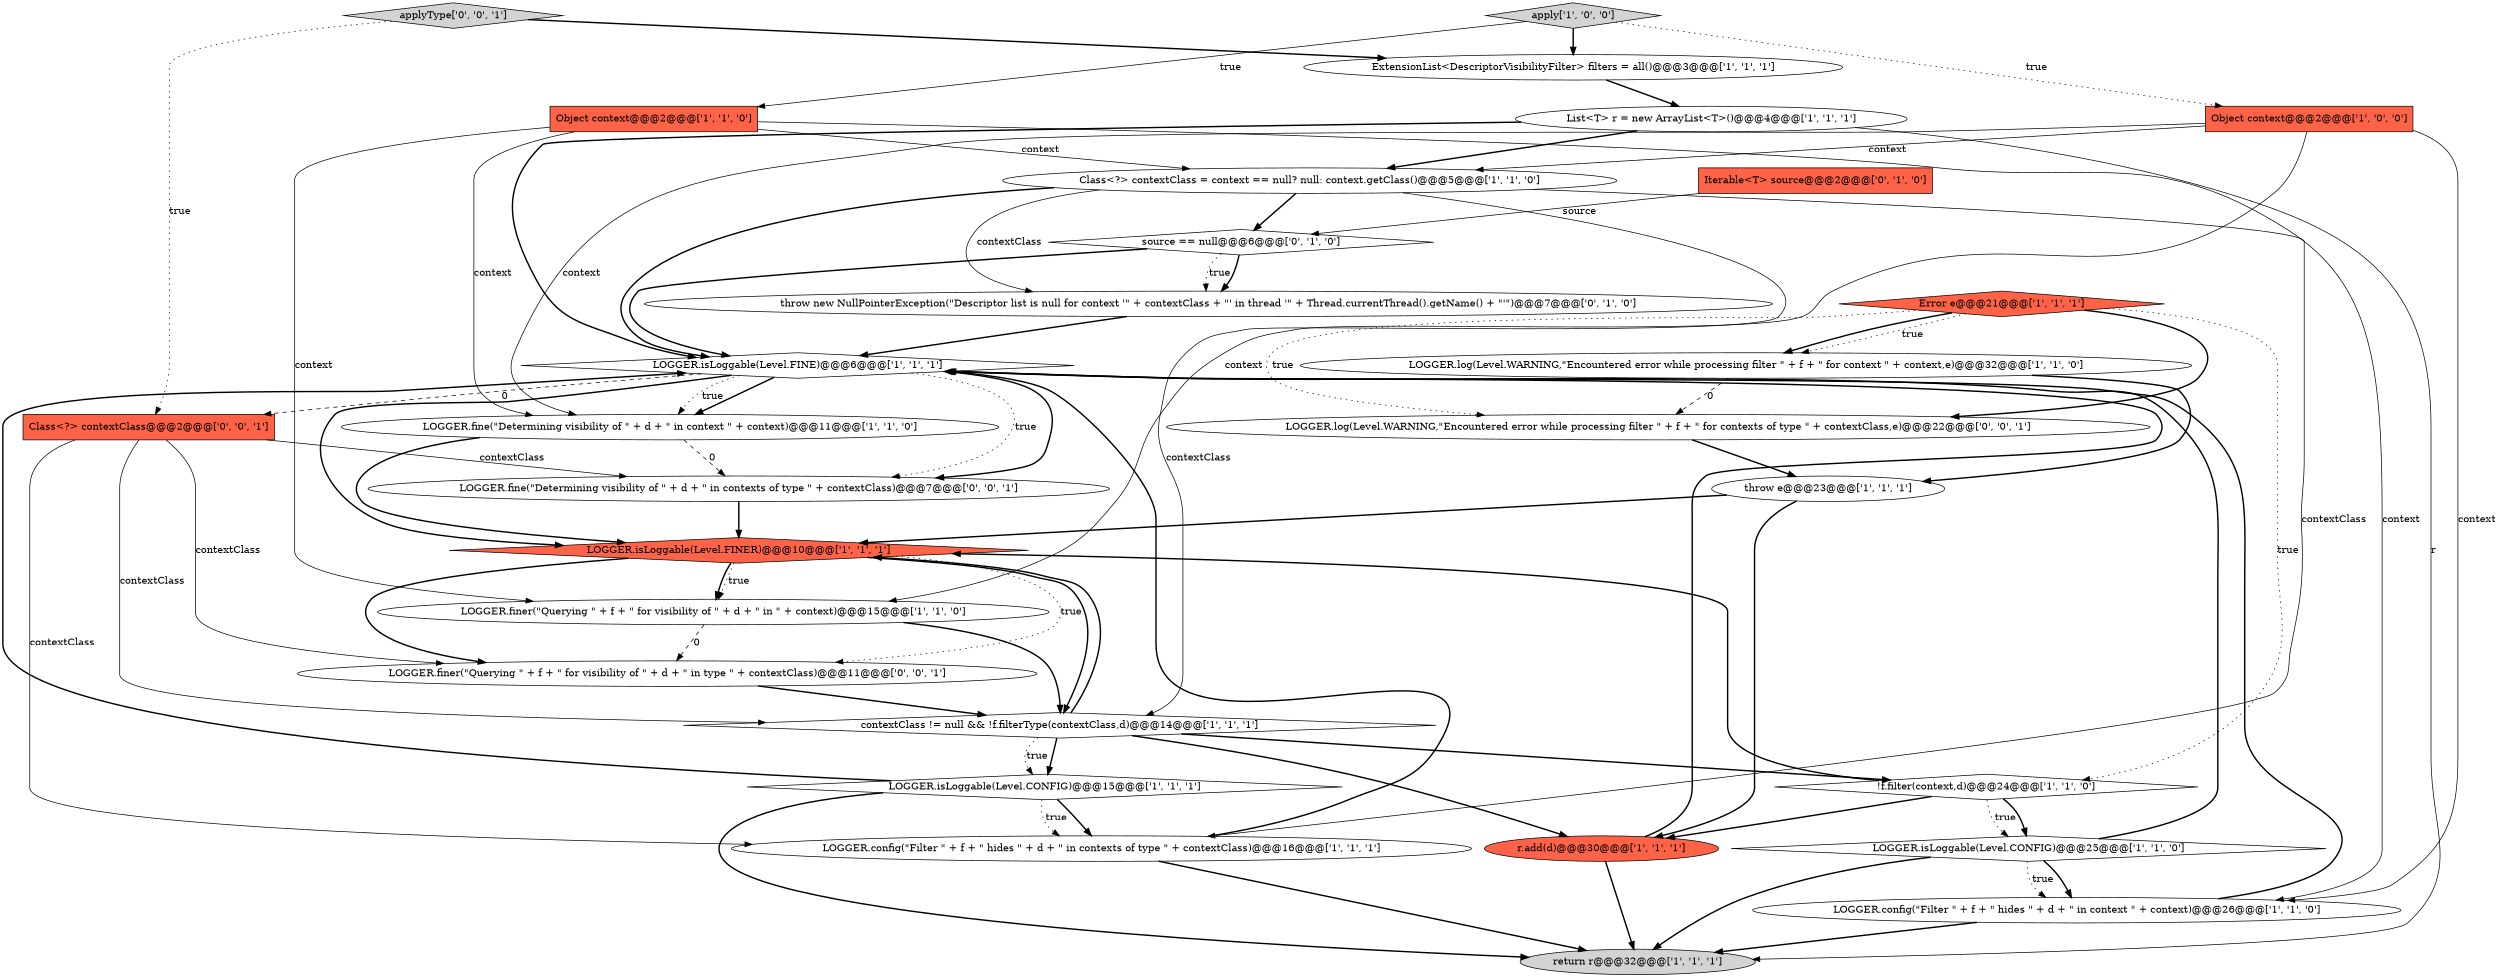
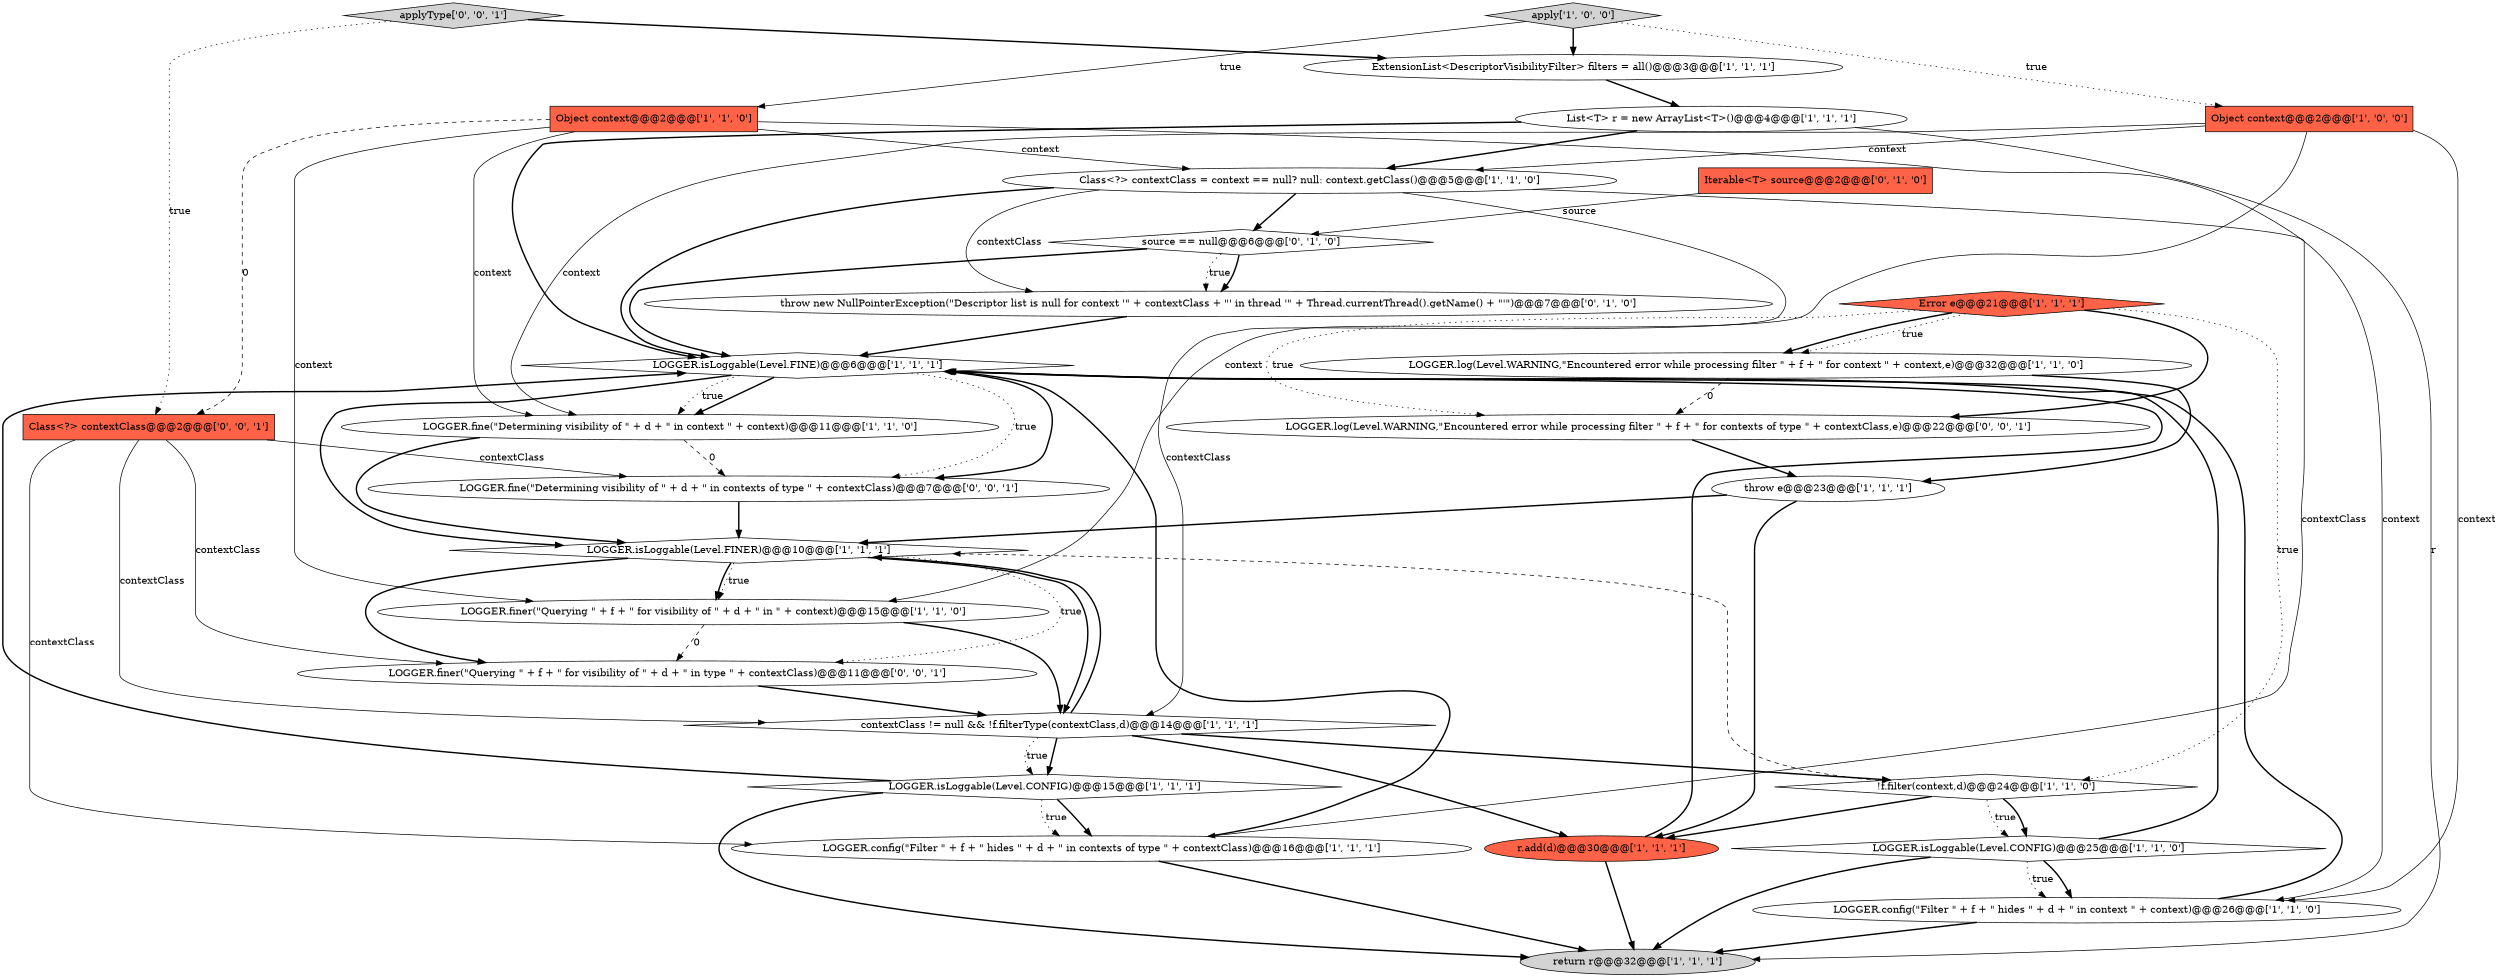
edge "LOGGER.isLoggable(Level.FINE)@@@6@@@['1', '1', '1']" -> "Class<?> contextClass@@@2@@@['0', '0', '1']": now "Object context@@@2@@@['1', '1', '0']" -> "Class<?> contextClass@@@2@@@['0', '0', '1']"
node "LOGGER.isLoggable(Level.FINER)@@@10@@@['1', '1', '1']": fillcolor tomato -> white
edge "!f.filter(context,d)@@@24@@@['1', '1', '0']" -> "LOGGER.isLoggable(Level.FINER)@@@10@@@['1', '1', '1']": style bold -> dashed
